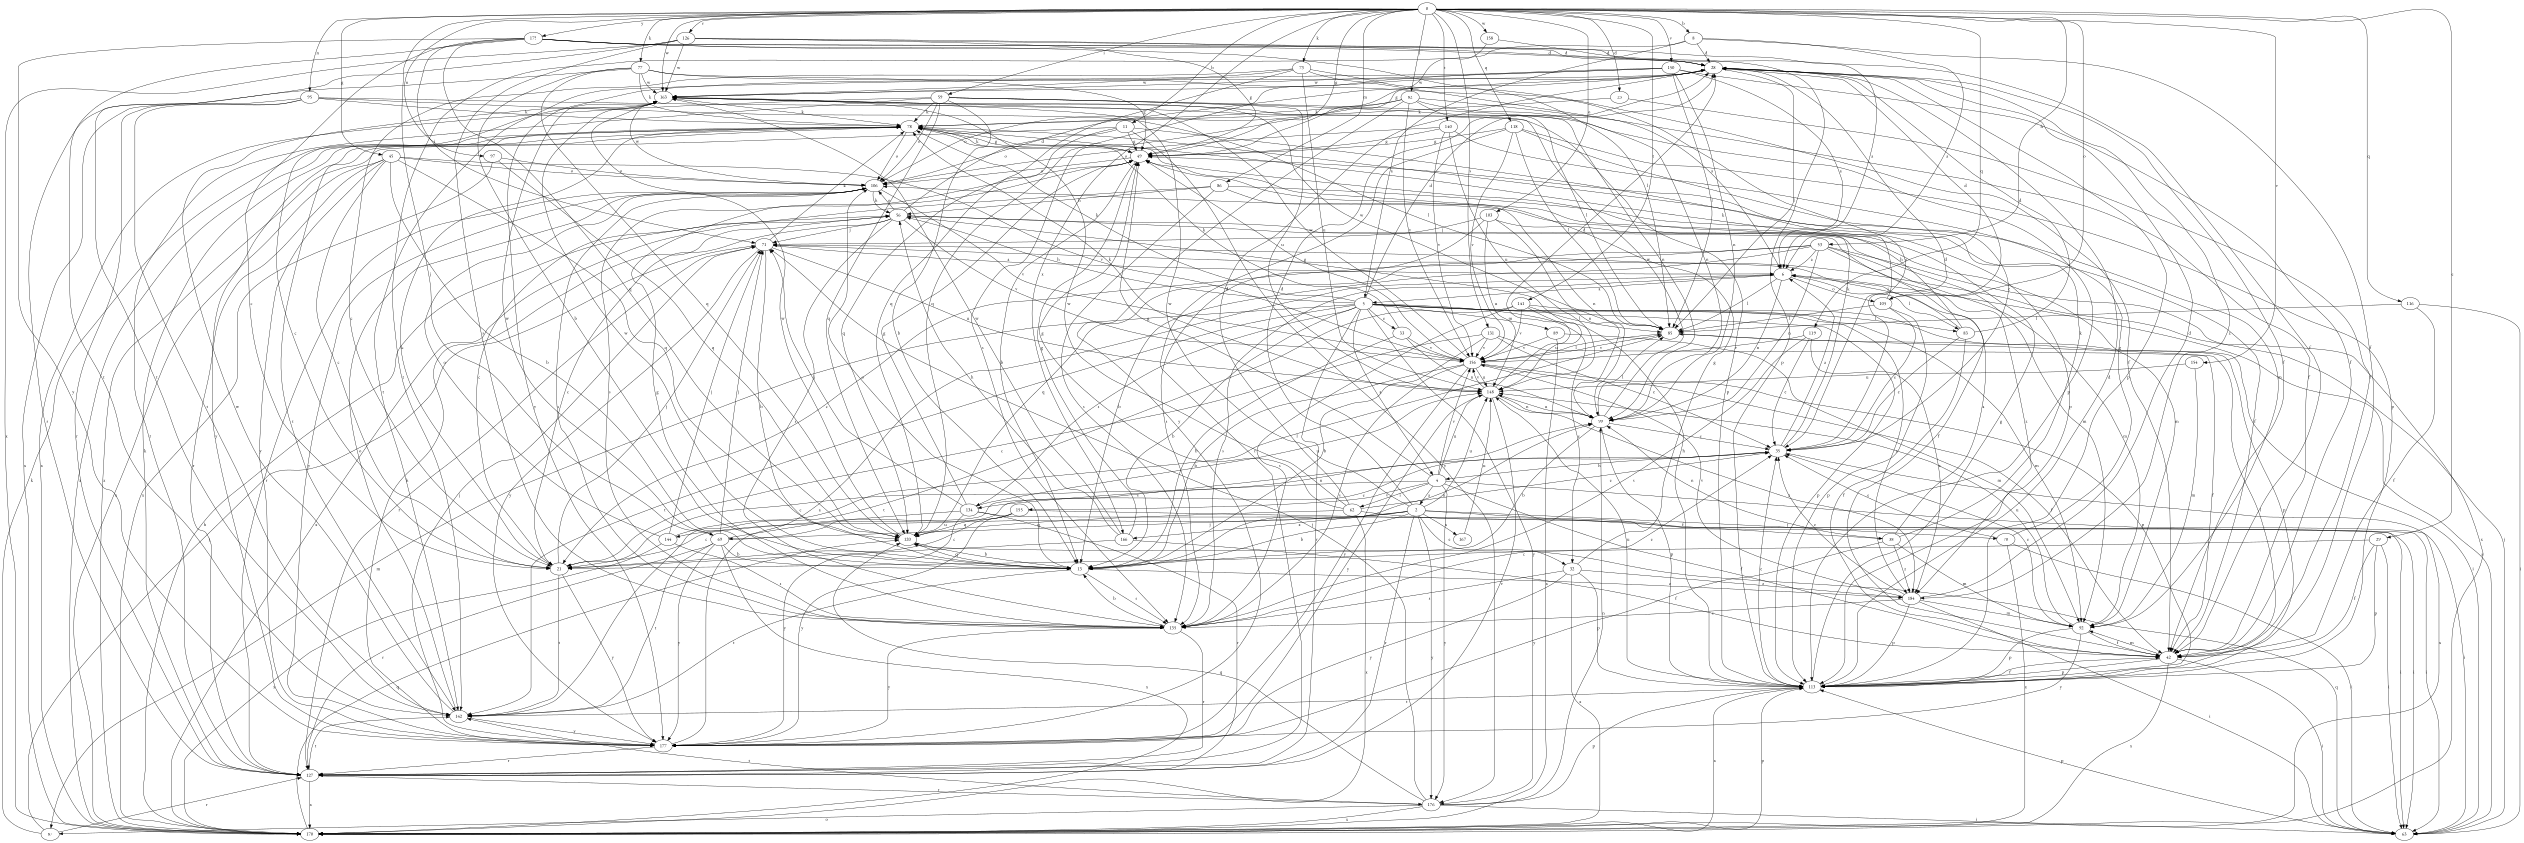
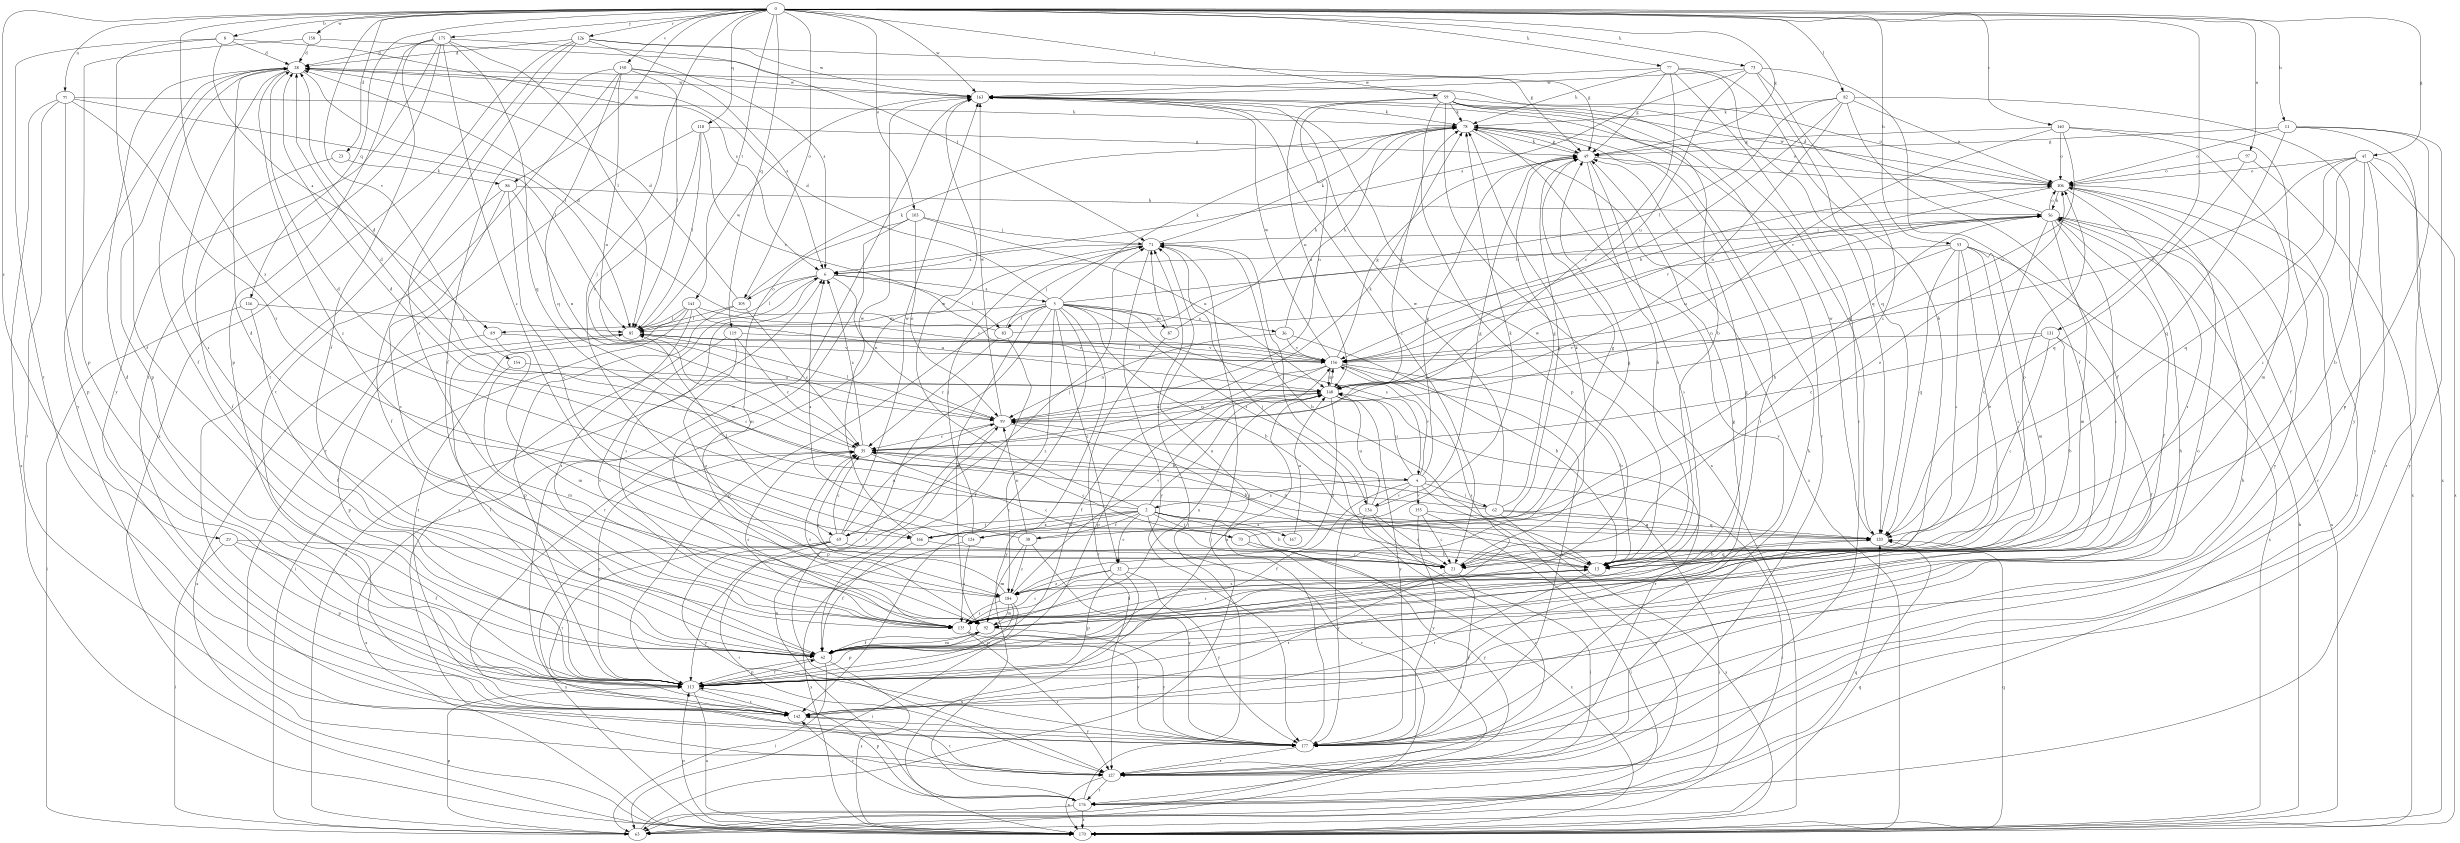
edge "8" -> "5": now "8" -> "89"
edge "23" -> "78": now "23" -> "86"
node "33": label "33" -> "36"
edge "118" -> "113": now "158" -> "113"
edge "71" -> "148": now "56" -> "148"
edge "95" -> "142": now "95" -> "166"
node "144": label "144" -> "124"
edge "140" -> "42": added, label "f"
edge "176" -> "87": now "176" -> "106"
